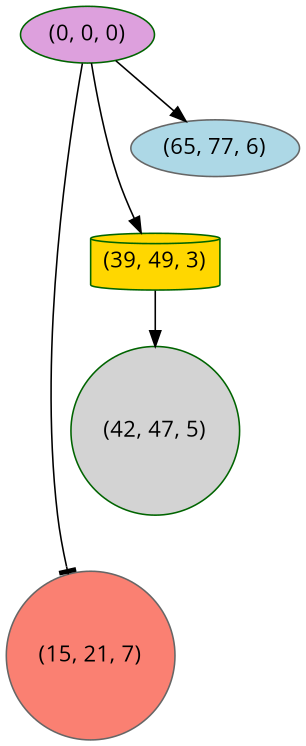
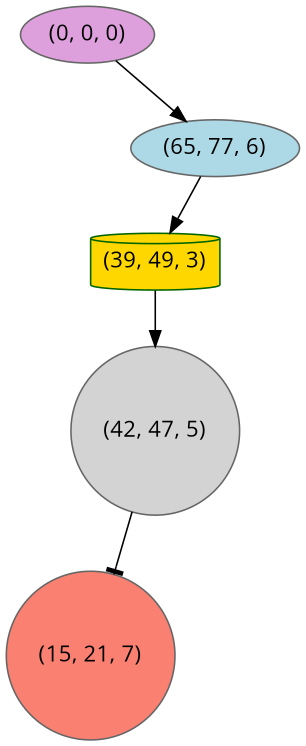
node "(0, 0, 0)": color darkgreen -> gray40
edge "(0, 0, 0)" -> "(39, 49, 3)": now "(65, 77, 6)" -> "(39, 49, 3)"
edge "(0, 0, 0)" -> "(15, 21, 7)": now "(42, 47, 5)" -> "(15, 21, 7)"
node "(42, 47, 5)": color darkgreen -> gray40
